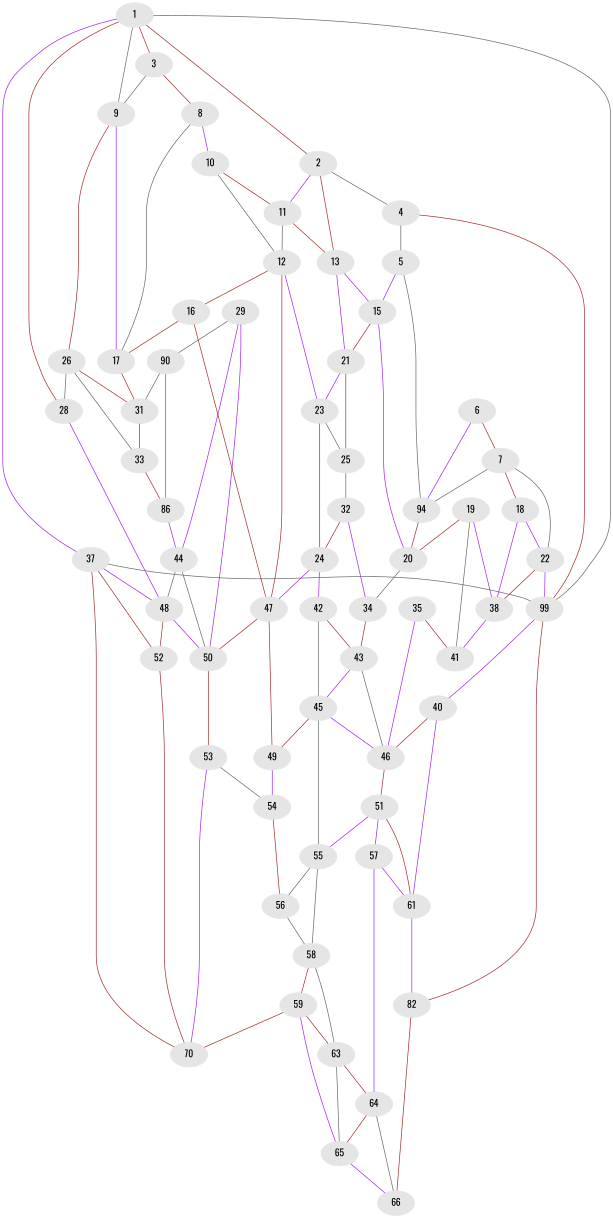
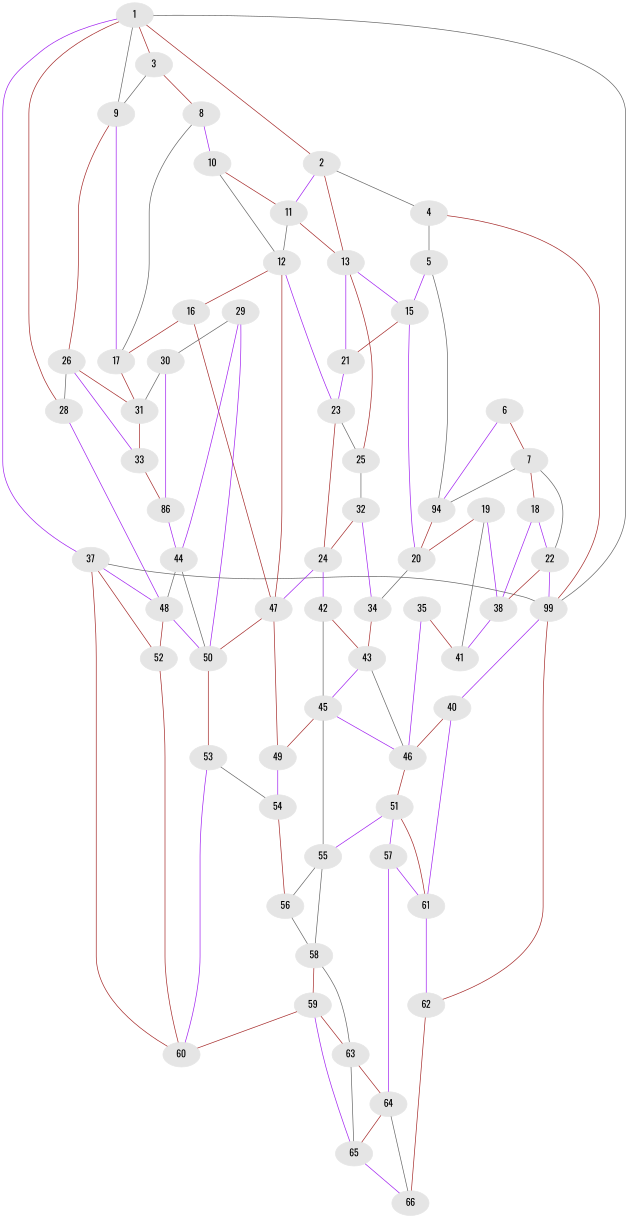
node "90": label "90" -> "30"
edge "26" -- "33": color gray40 -> purple
edge "21" -- "25": now "13" -- "25"
node "82": label "82" -> "62"
node "70": label "70" -> "60"
